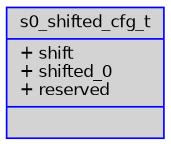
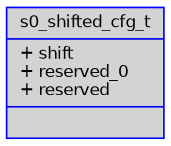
node "s0_shifted_cfg_t": text "+ shifted_0" -> "+ reserved_0"
